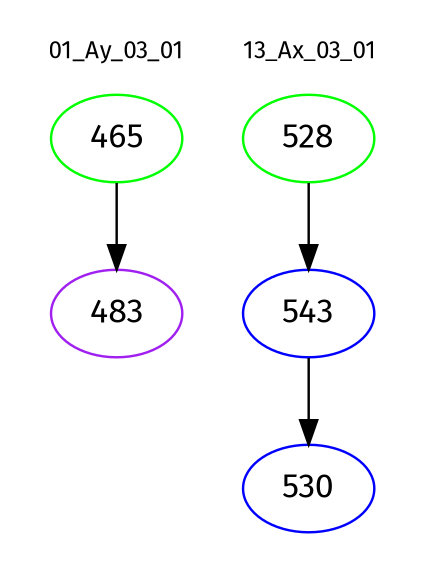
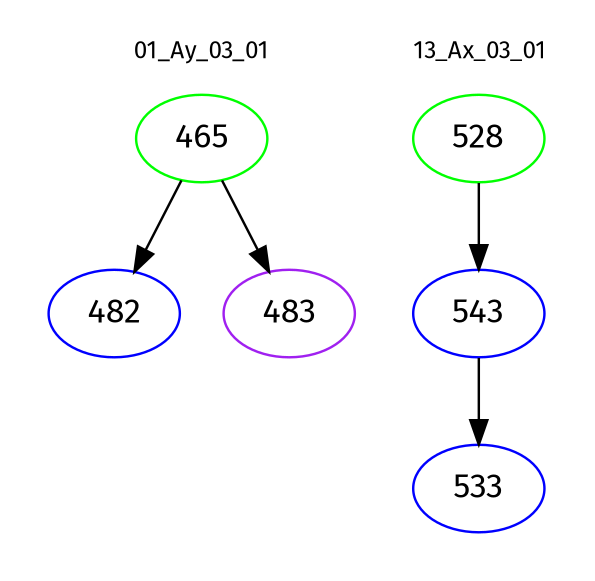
node "482": added
node "530": label "530" -> "533"
